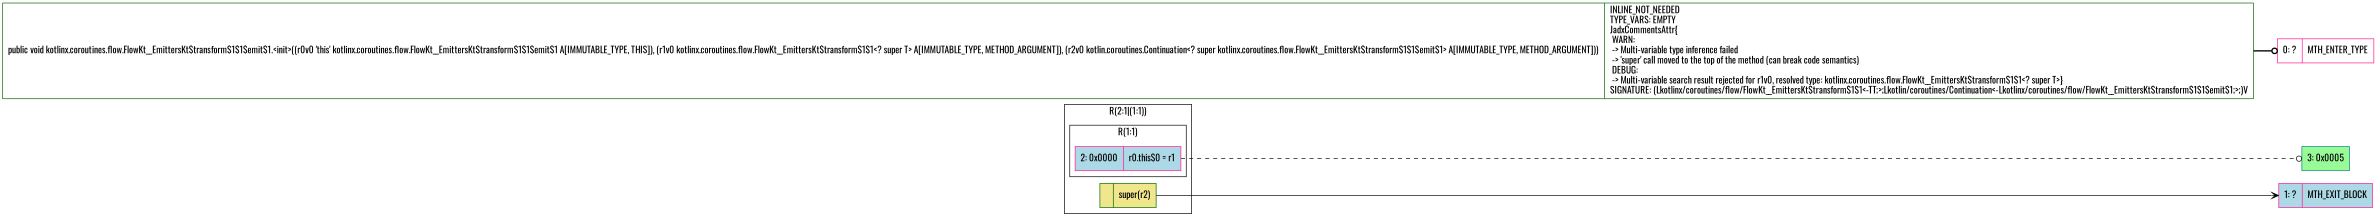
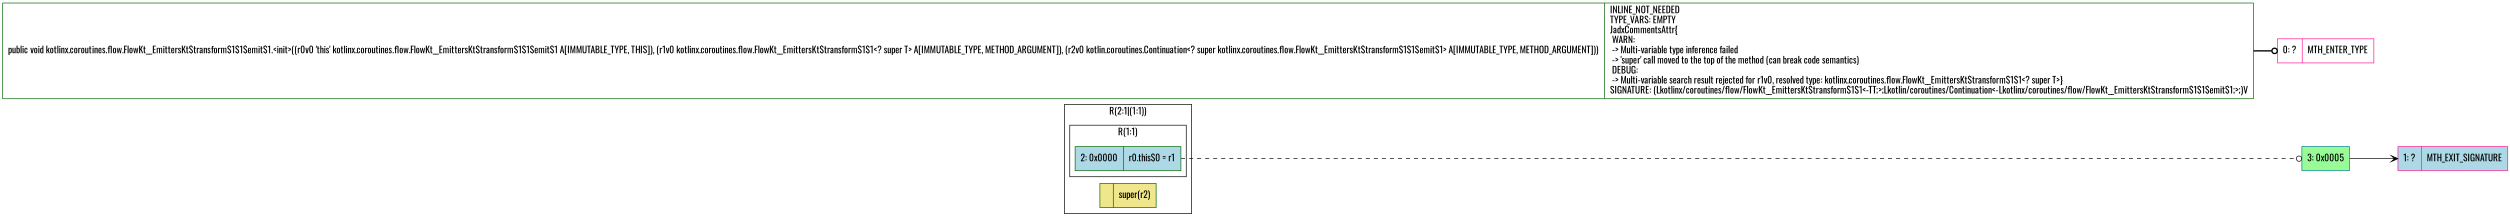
node "2: 0x0000": color deeppink -> darkgreen
edge "super(r2)" -> "1: ?": now "3: 0x0005" -> "1: ?"
node "1: ?": text "MTH_EXIT_BLOCK" -> "MTH_EXIT_SIGNATURE"
